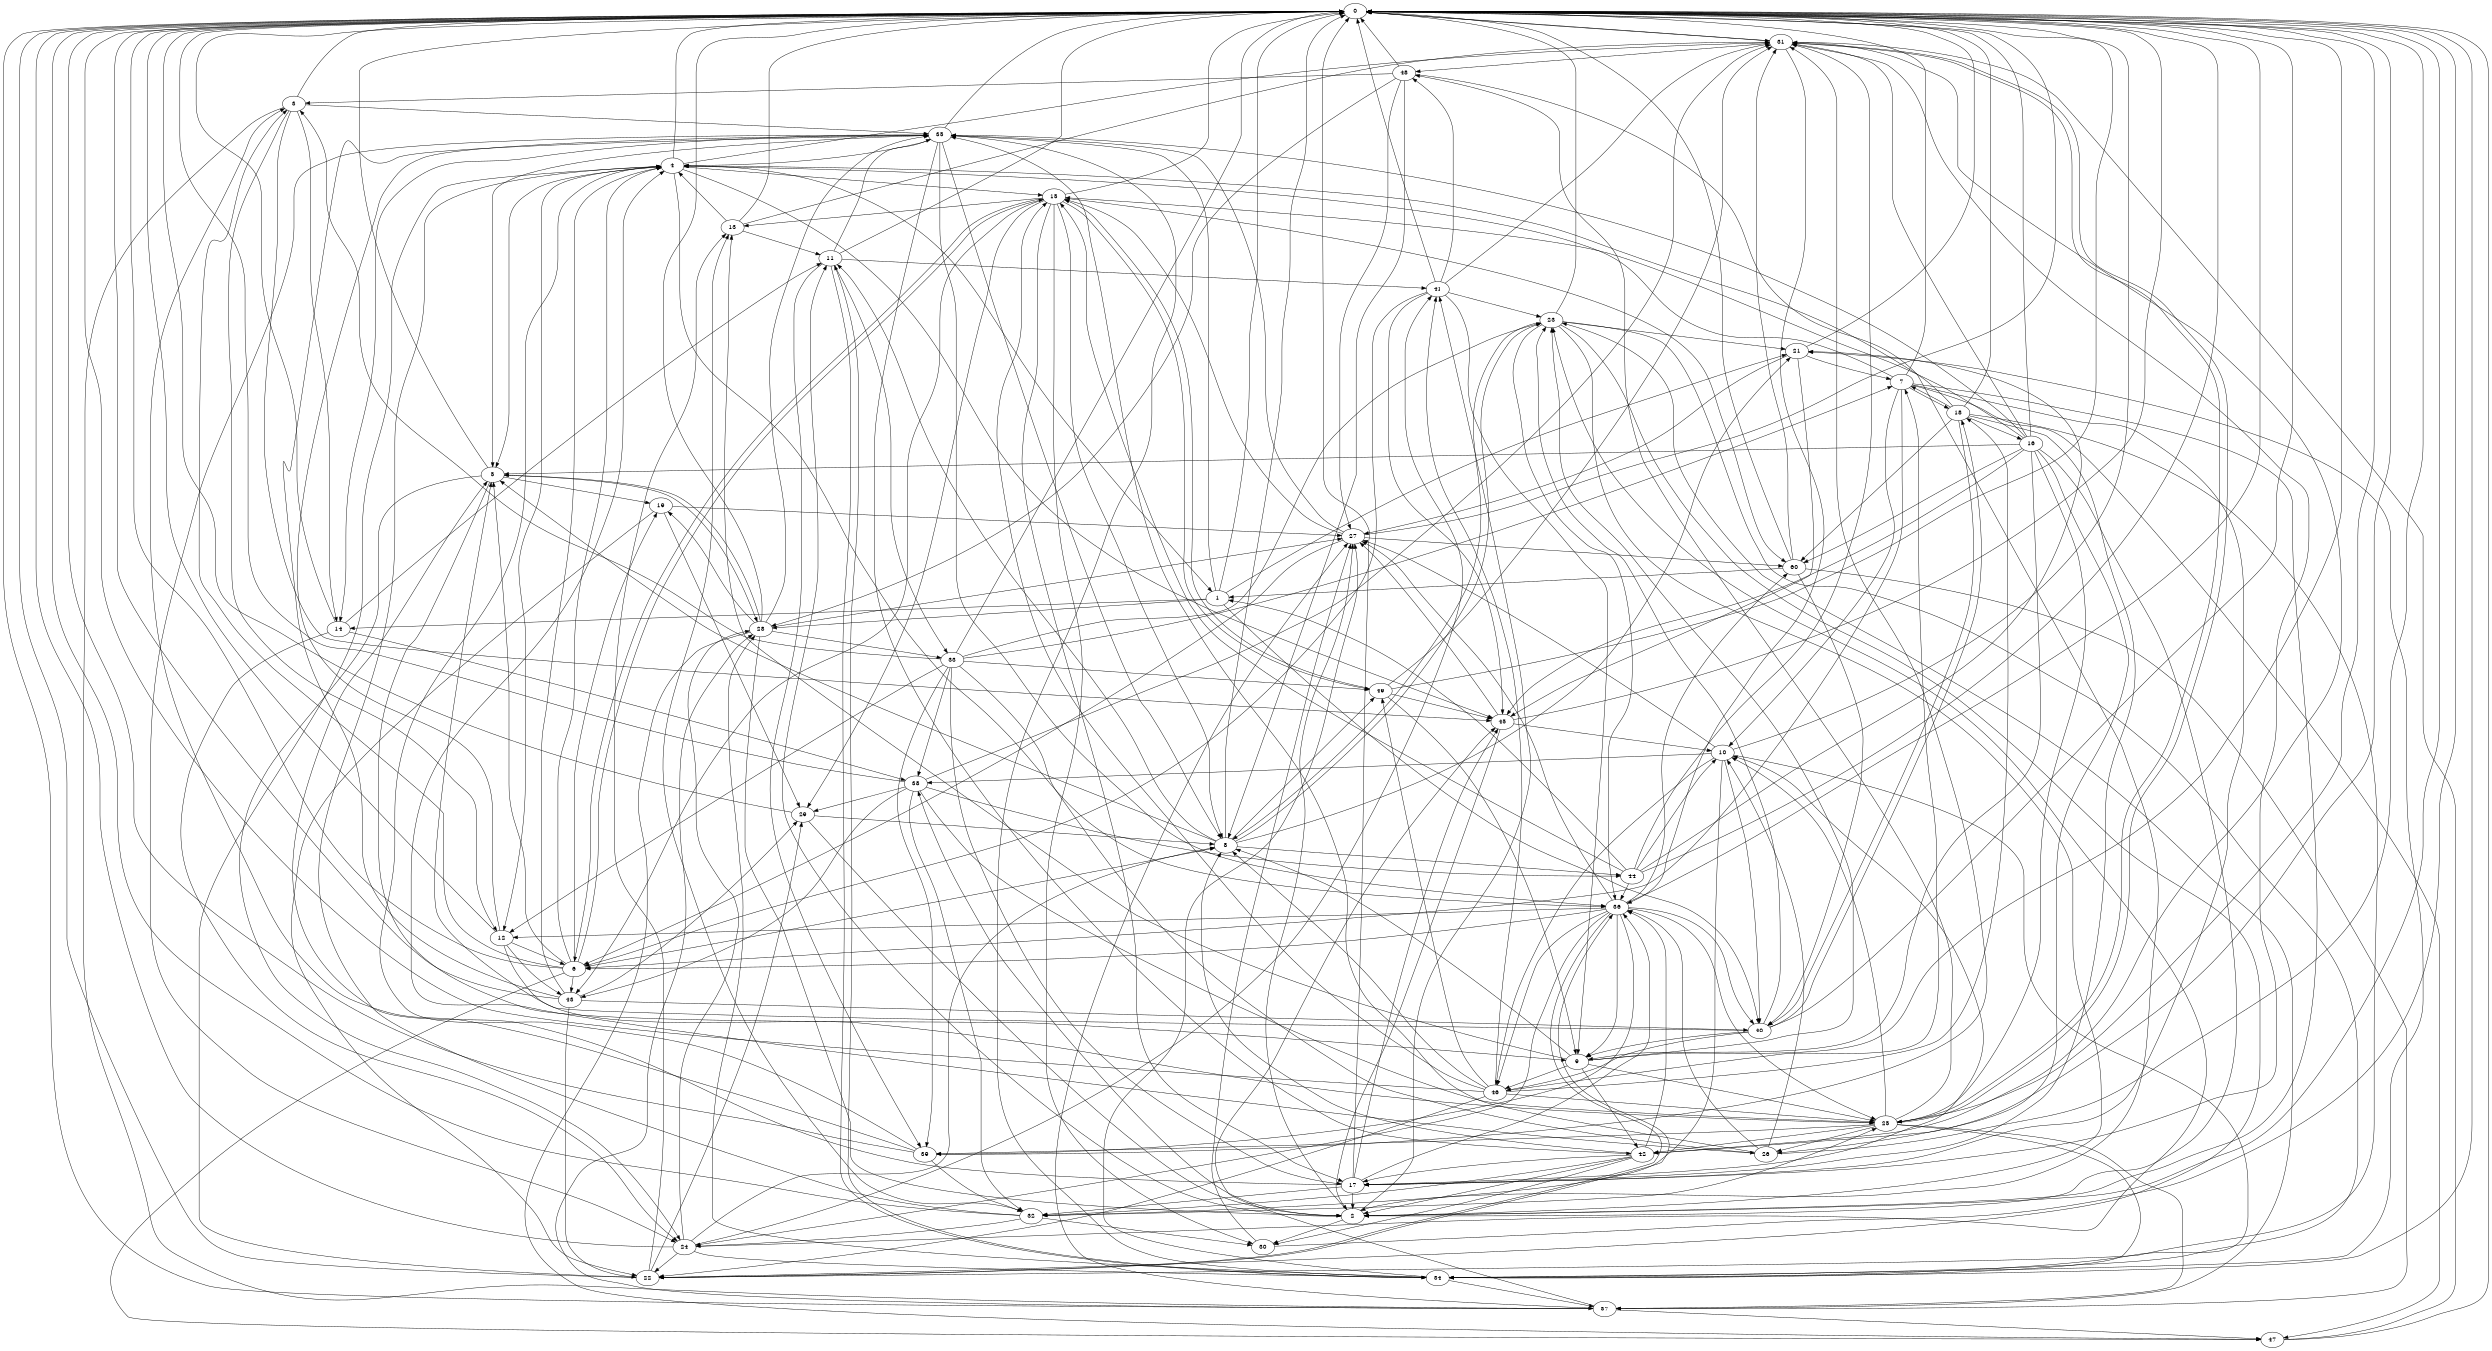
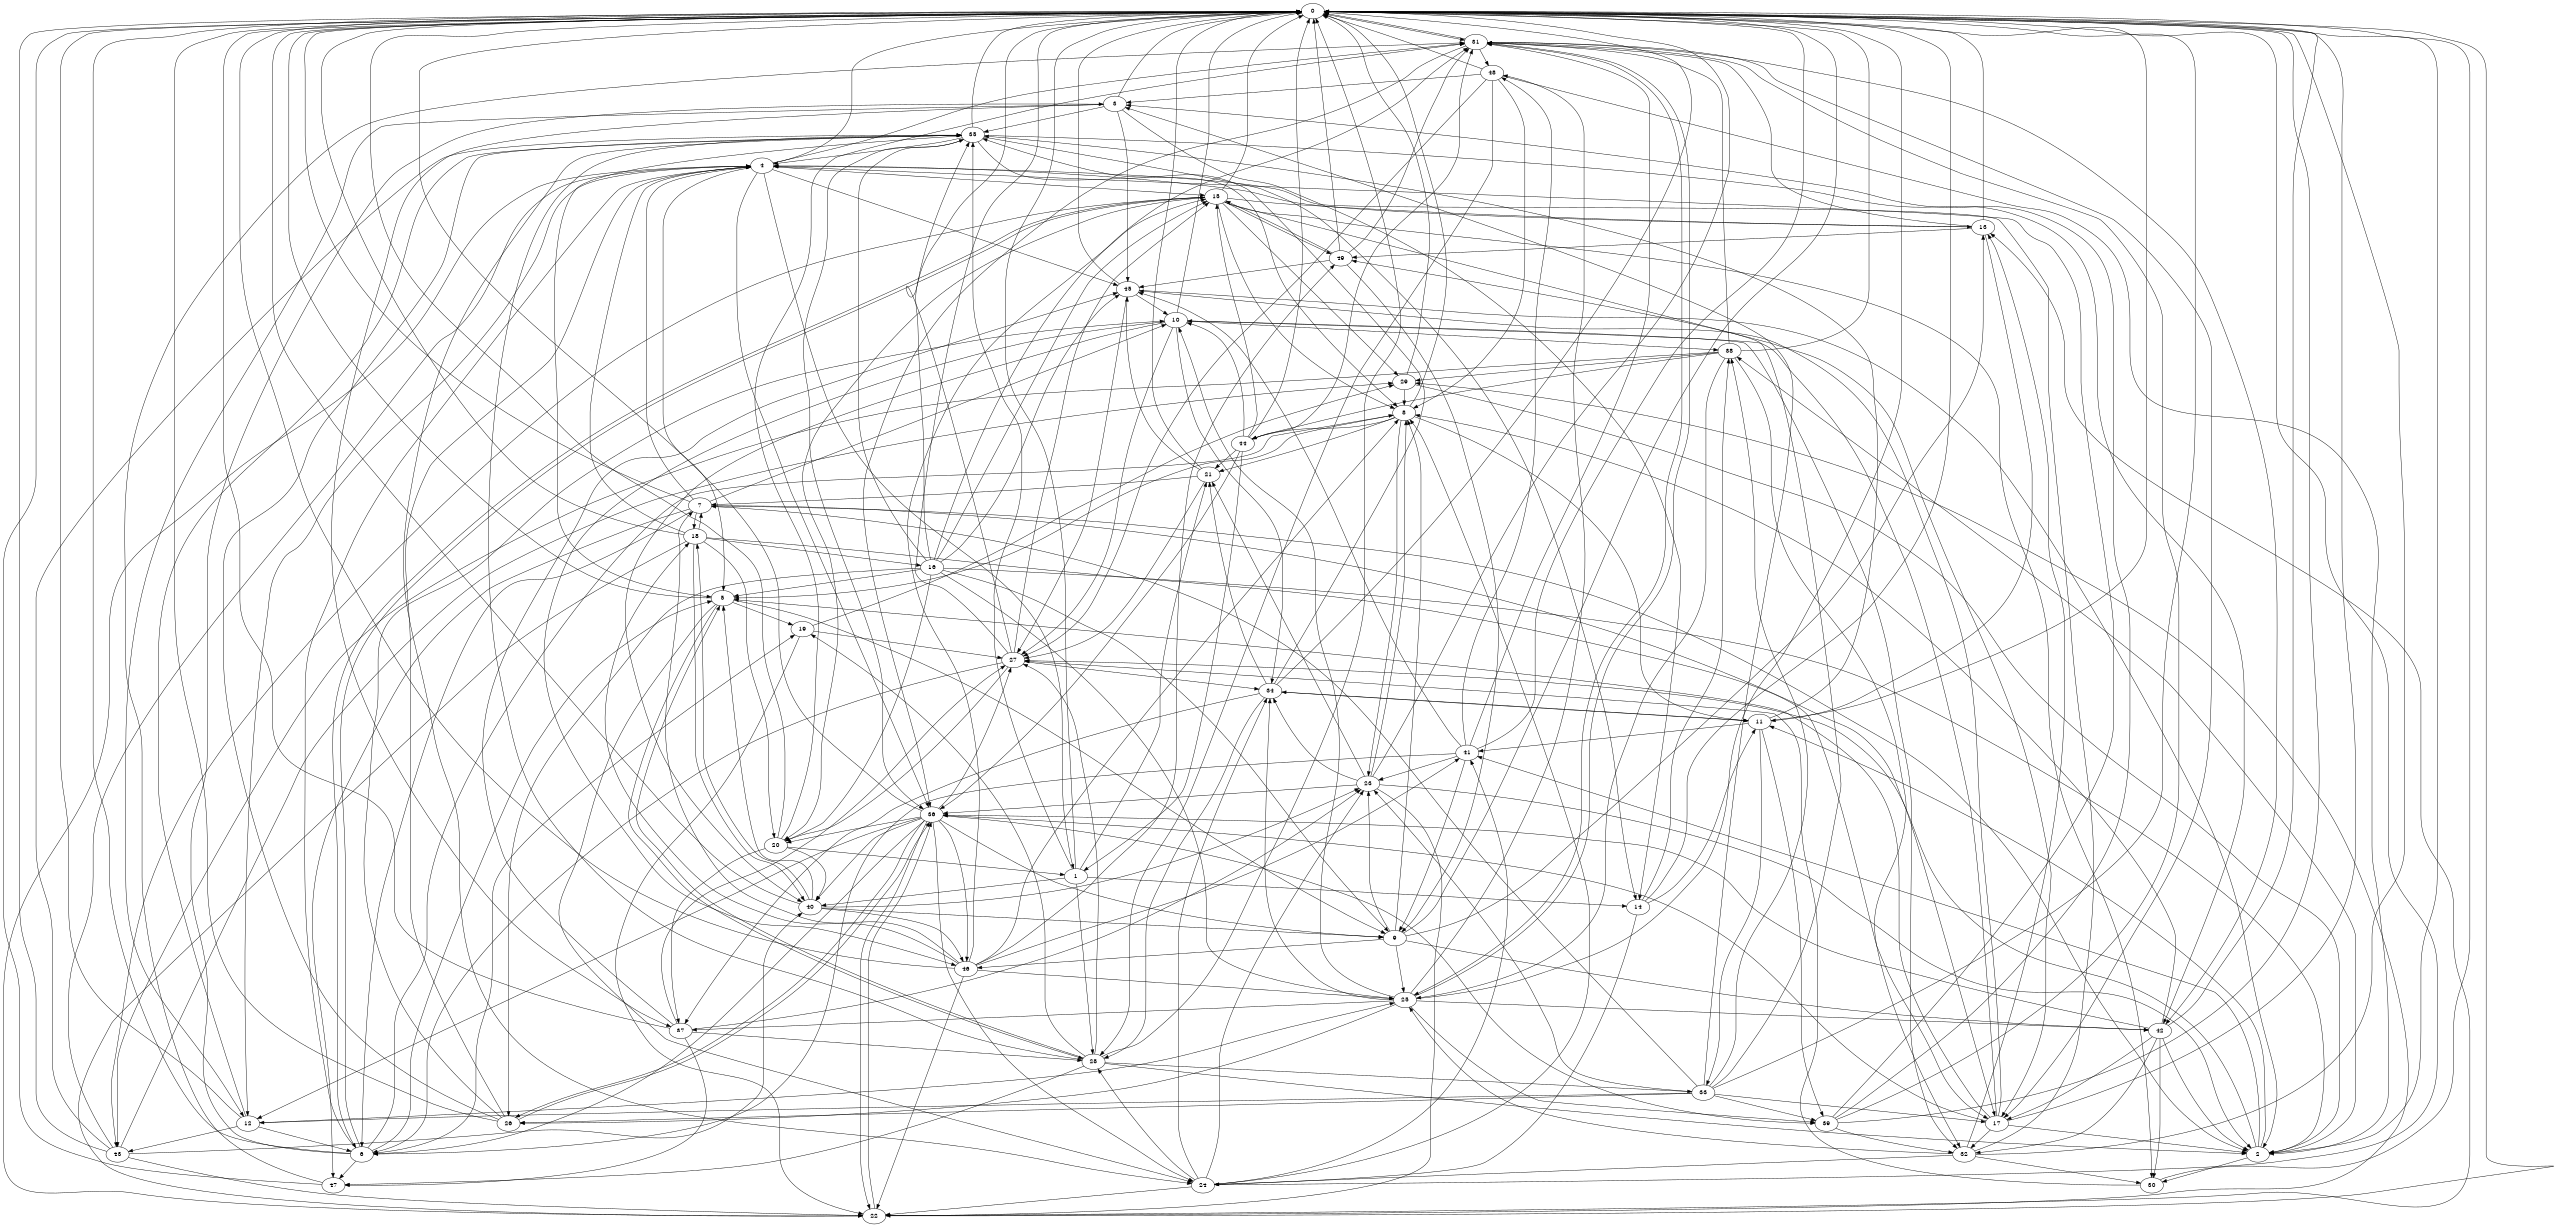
node "60": label "60" -> "20"
edge "8" -> "49": now "13" -> "49"
edge "6" -> "43": removed
edge "36" -> "25": now "36" -> "26"
edge "34" -> "27": reversed
